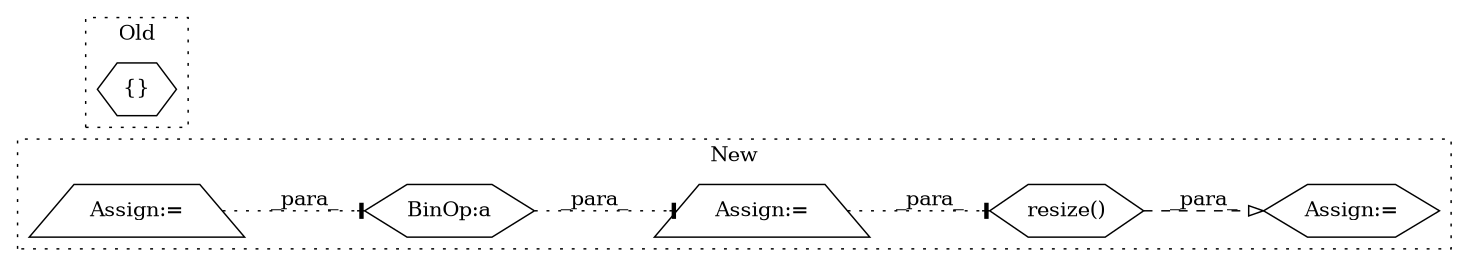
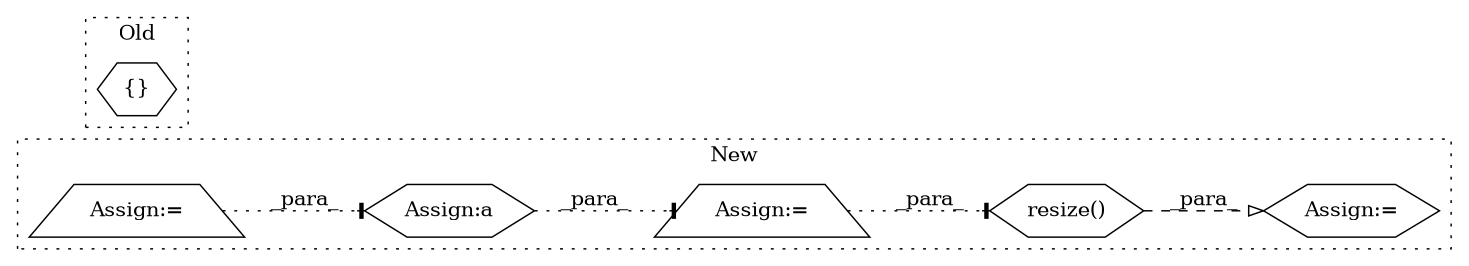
node "BinOp:a": label "BinOp:a" -> "Assign:a"
